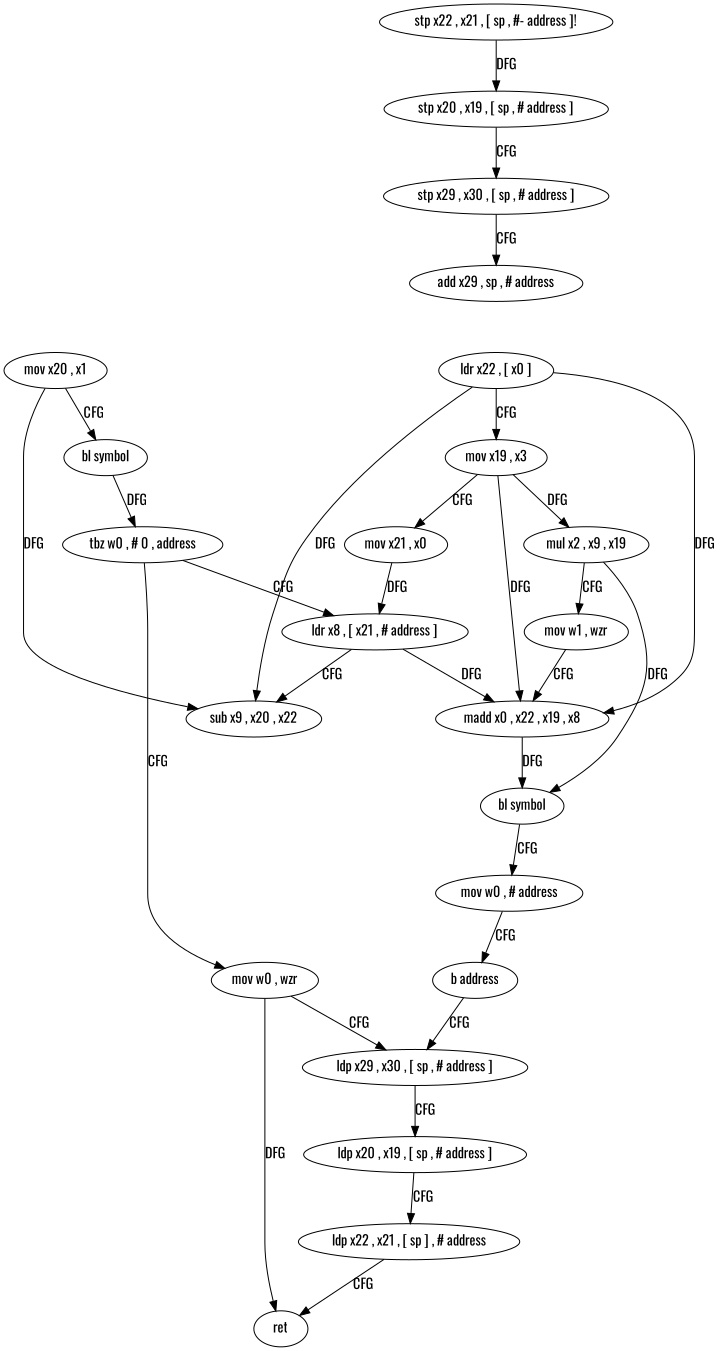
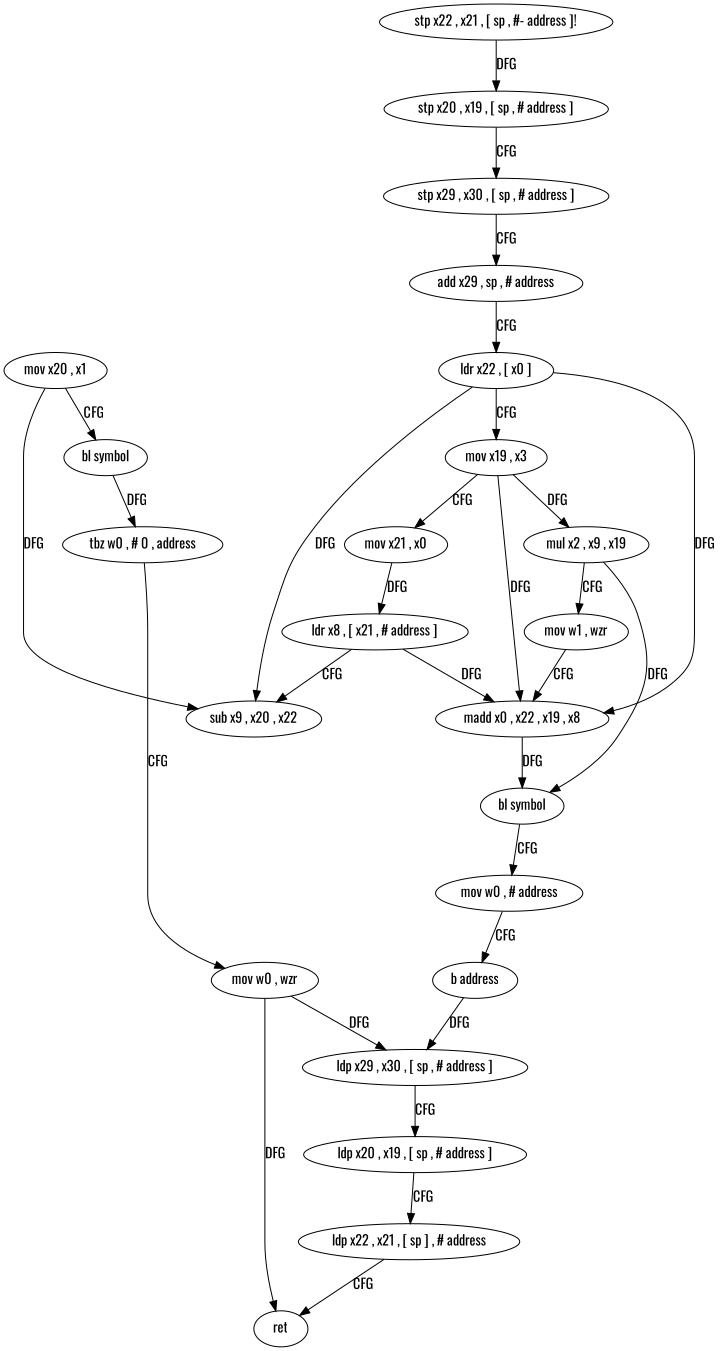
edge "add x29 , sp , # address" -> "ldr x22 , [ x0 ]": added, label "CFG"
edge "tbz w0 , # 0 , address" -> "ldr x8 , [ x21 , # address ]": removed, label "CFG"
edge "mov w0 , wzr" -> "ldp x29 , x30 , [ sp , # address ]": label "CFG" -> "DFG"
edge "b address" -> "ldp x29 , x30 , [ sp , # address ]": label "CFG" -> "DFG"
